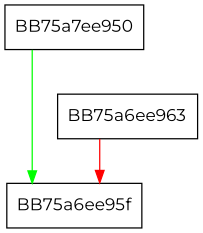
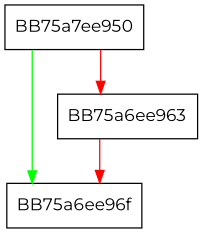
edge "BB75a7ee950" -> "BB75a6ee963": added
node "BB75a6ee95f": label "BB75a6ee95f" -> "BB75a6ee96f"
